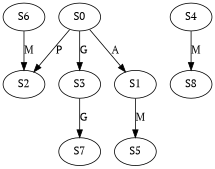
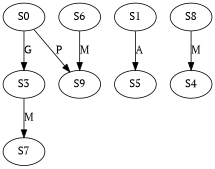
edge "S4" -> "S8": reversed
edge "S0" -> "S1": removed, label "A"
node "S2": label "S2" -> "S9"
edge "S3" -> "S7": label "G" -> "M"
edge "S1" -> "S5": label "M" -> "A"
